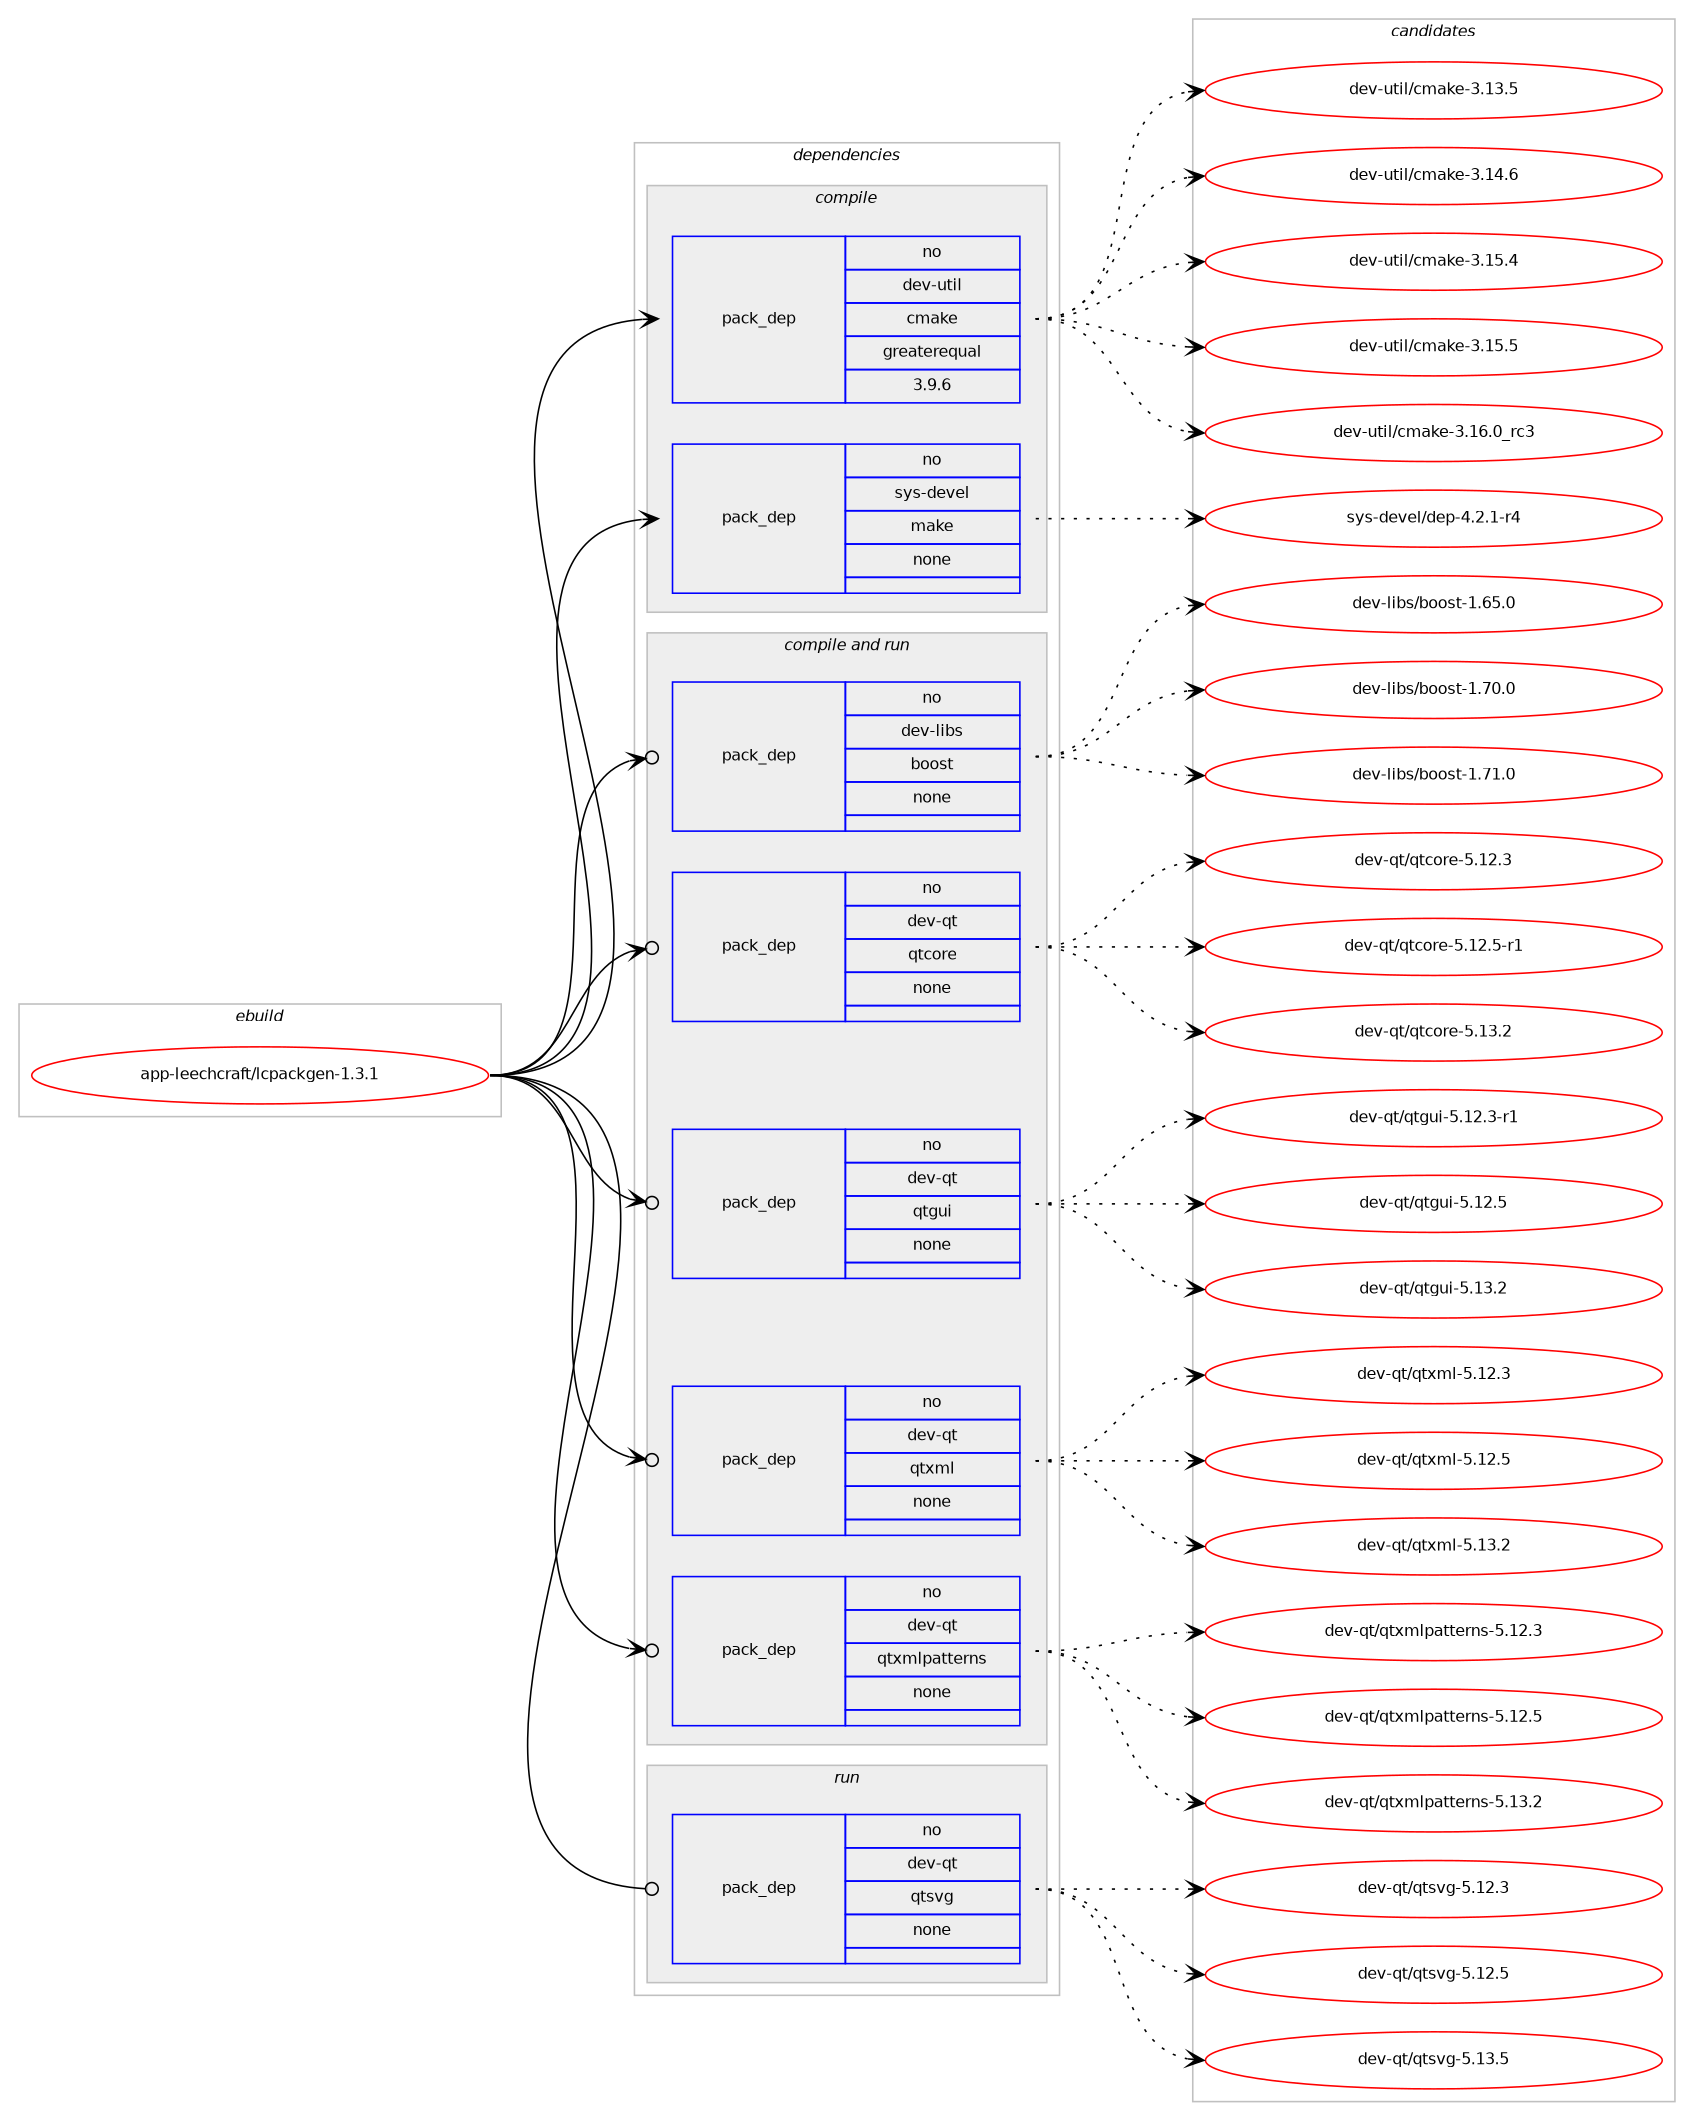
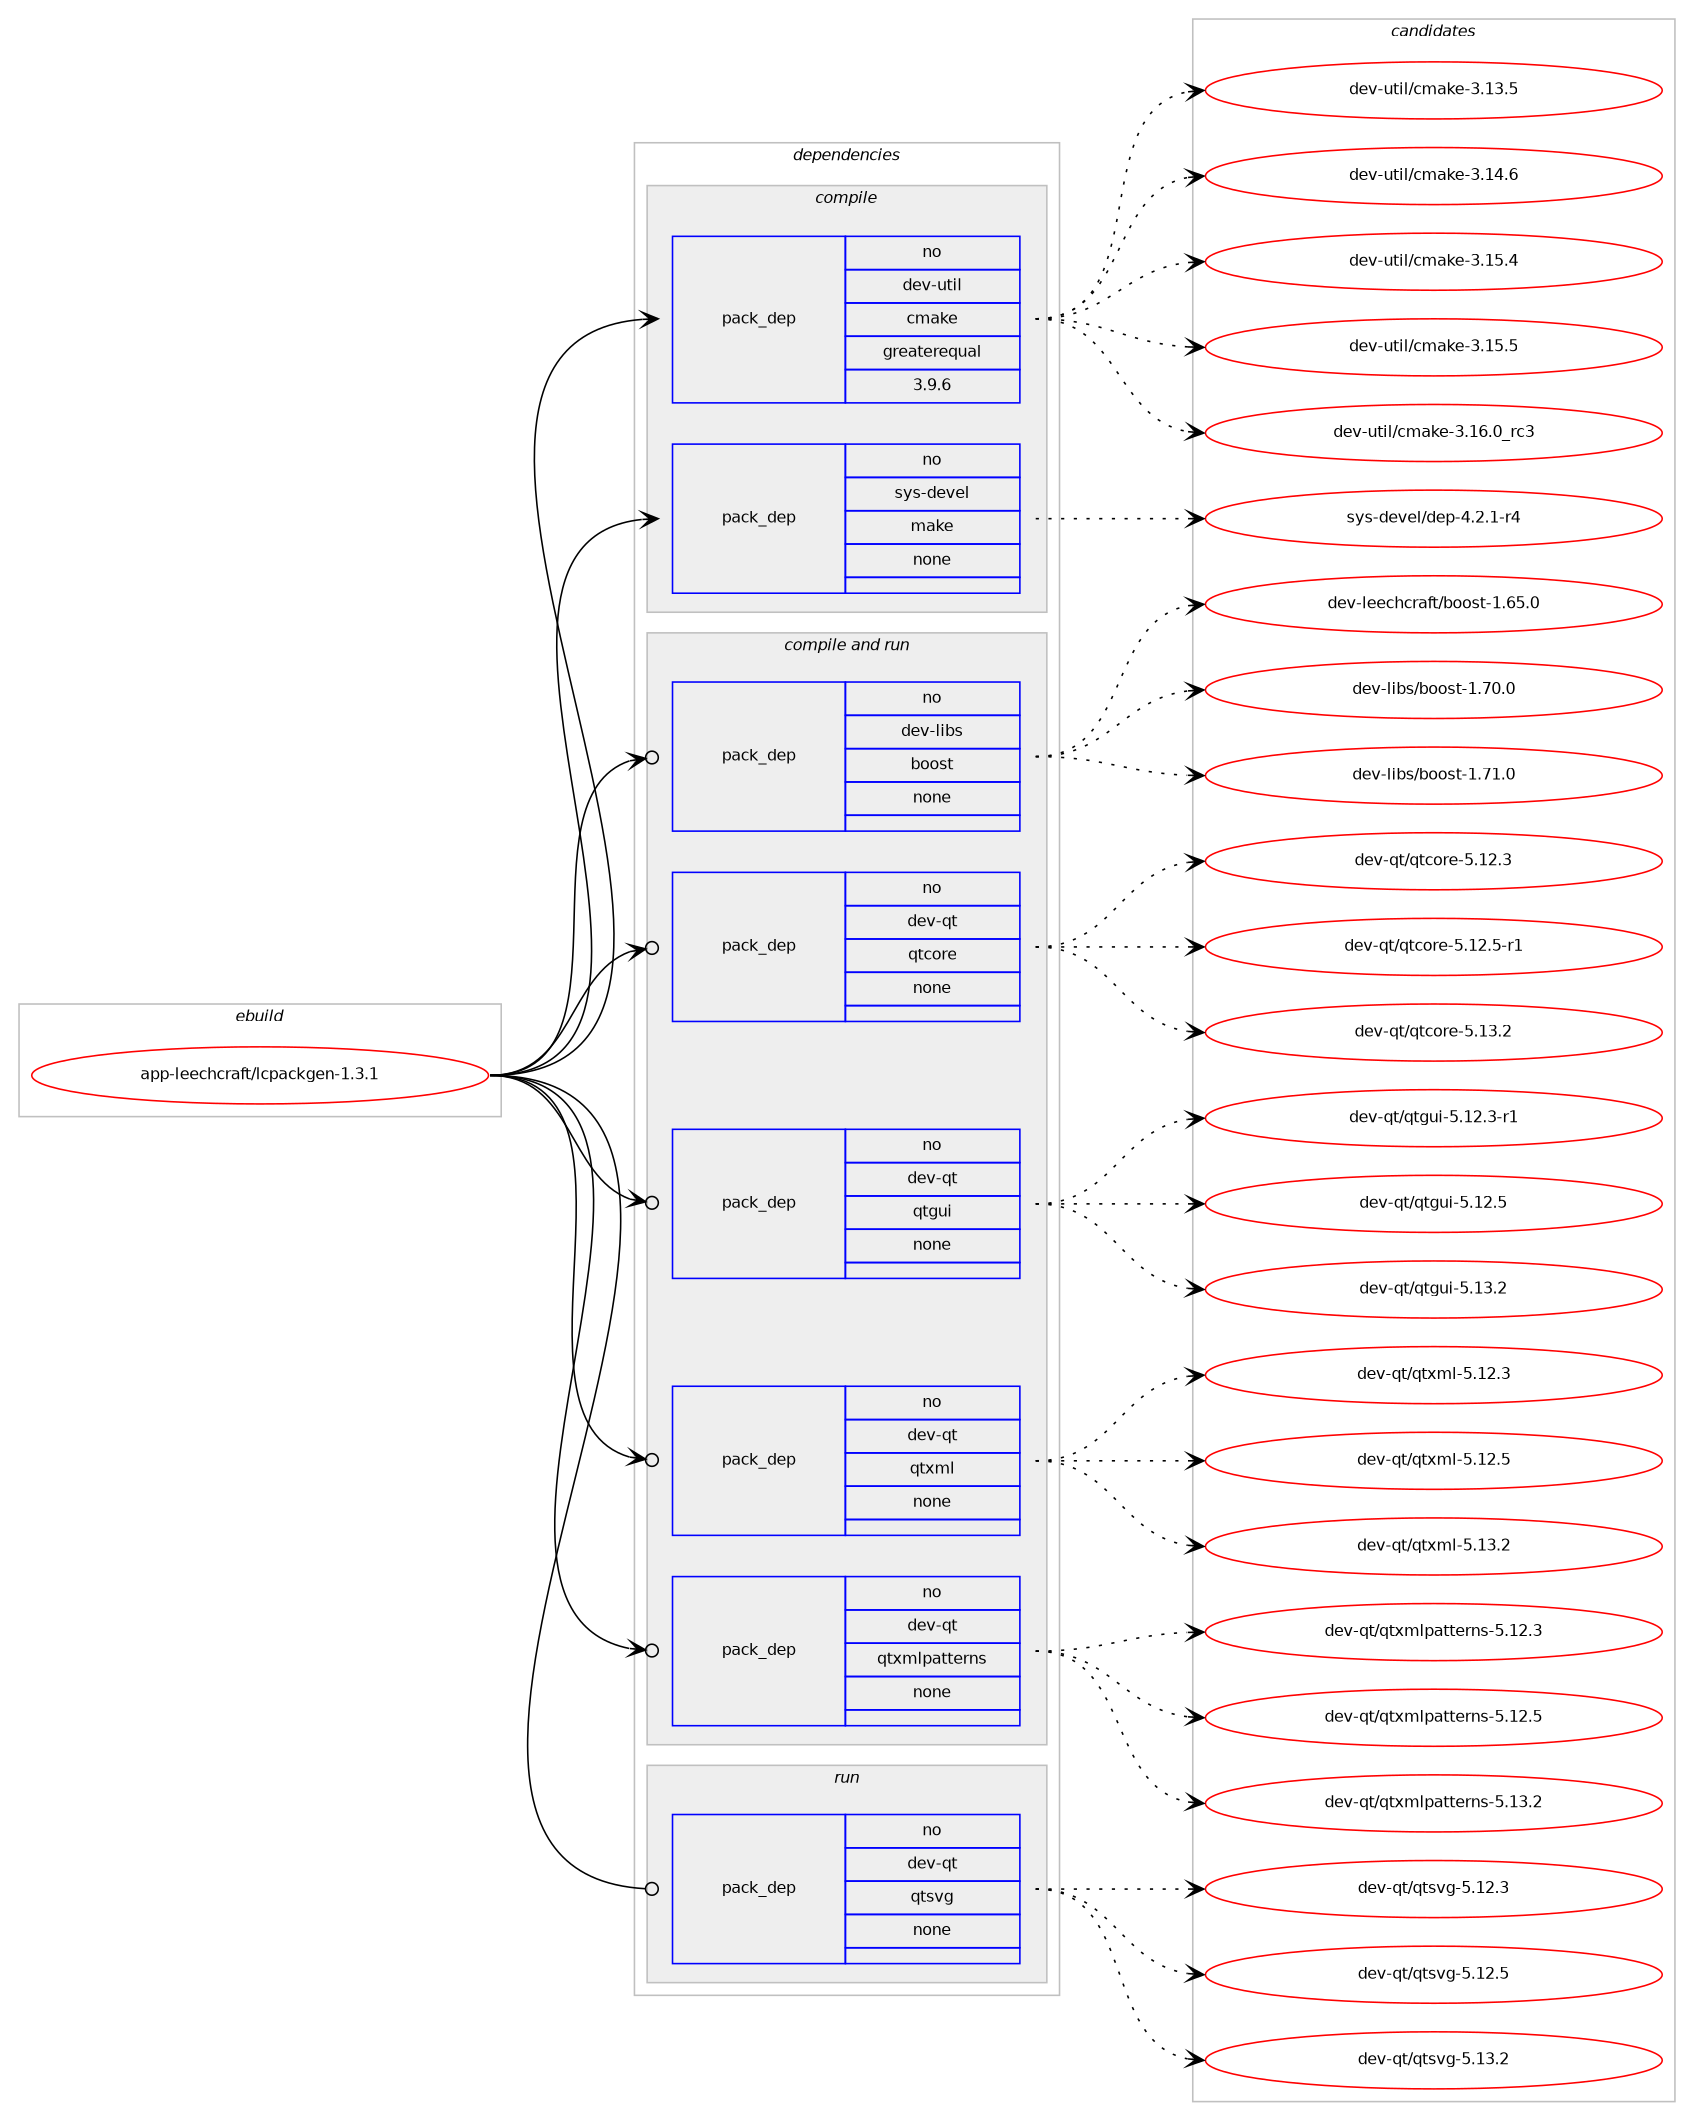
node "dev-libs/boost-1.65.0": label "dev-libs/boost-1.65.0" -> "dev-leechcraft/boost-1.65.0"
node "dev-qt/qtsvg-5.13.5": label "dev-qt/qtsvg-5.13.5" -> "dev-qt/qtsvg-5.13.2"
